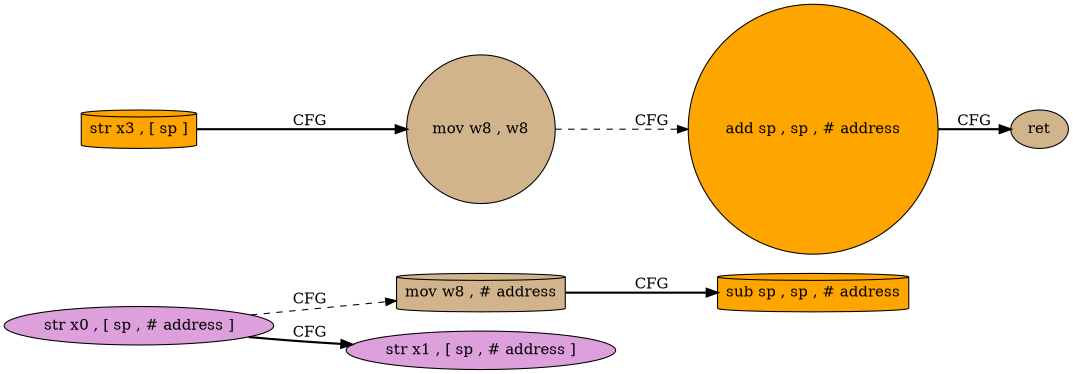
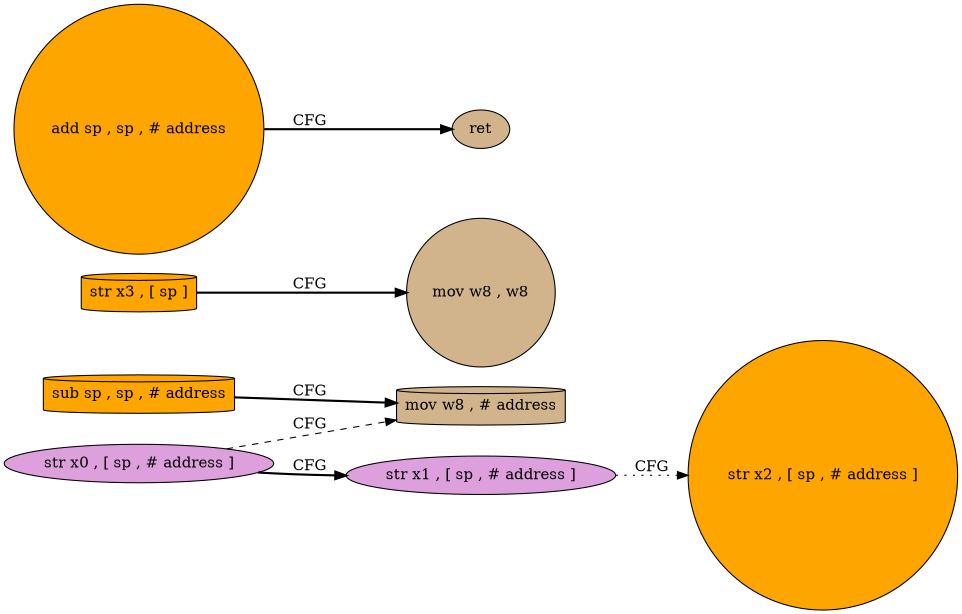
edge "mov w8 , w8" -> "add sp , sp , # address": removed, label "CFG"
edge "mov w8 , # address" -> "sub sp , sp , # address": reversed
node "str x2 , [ sp , # address ]": added
